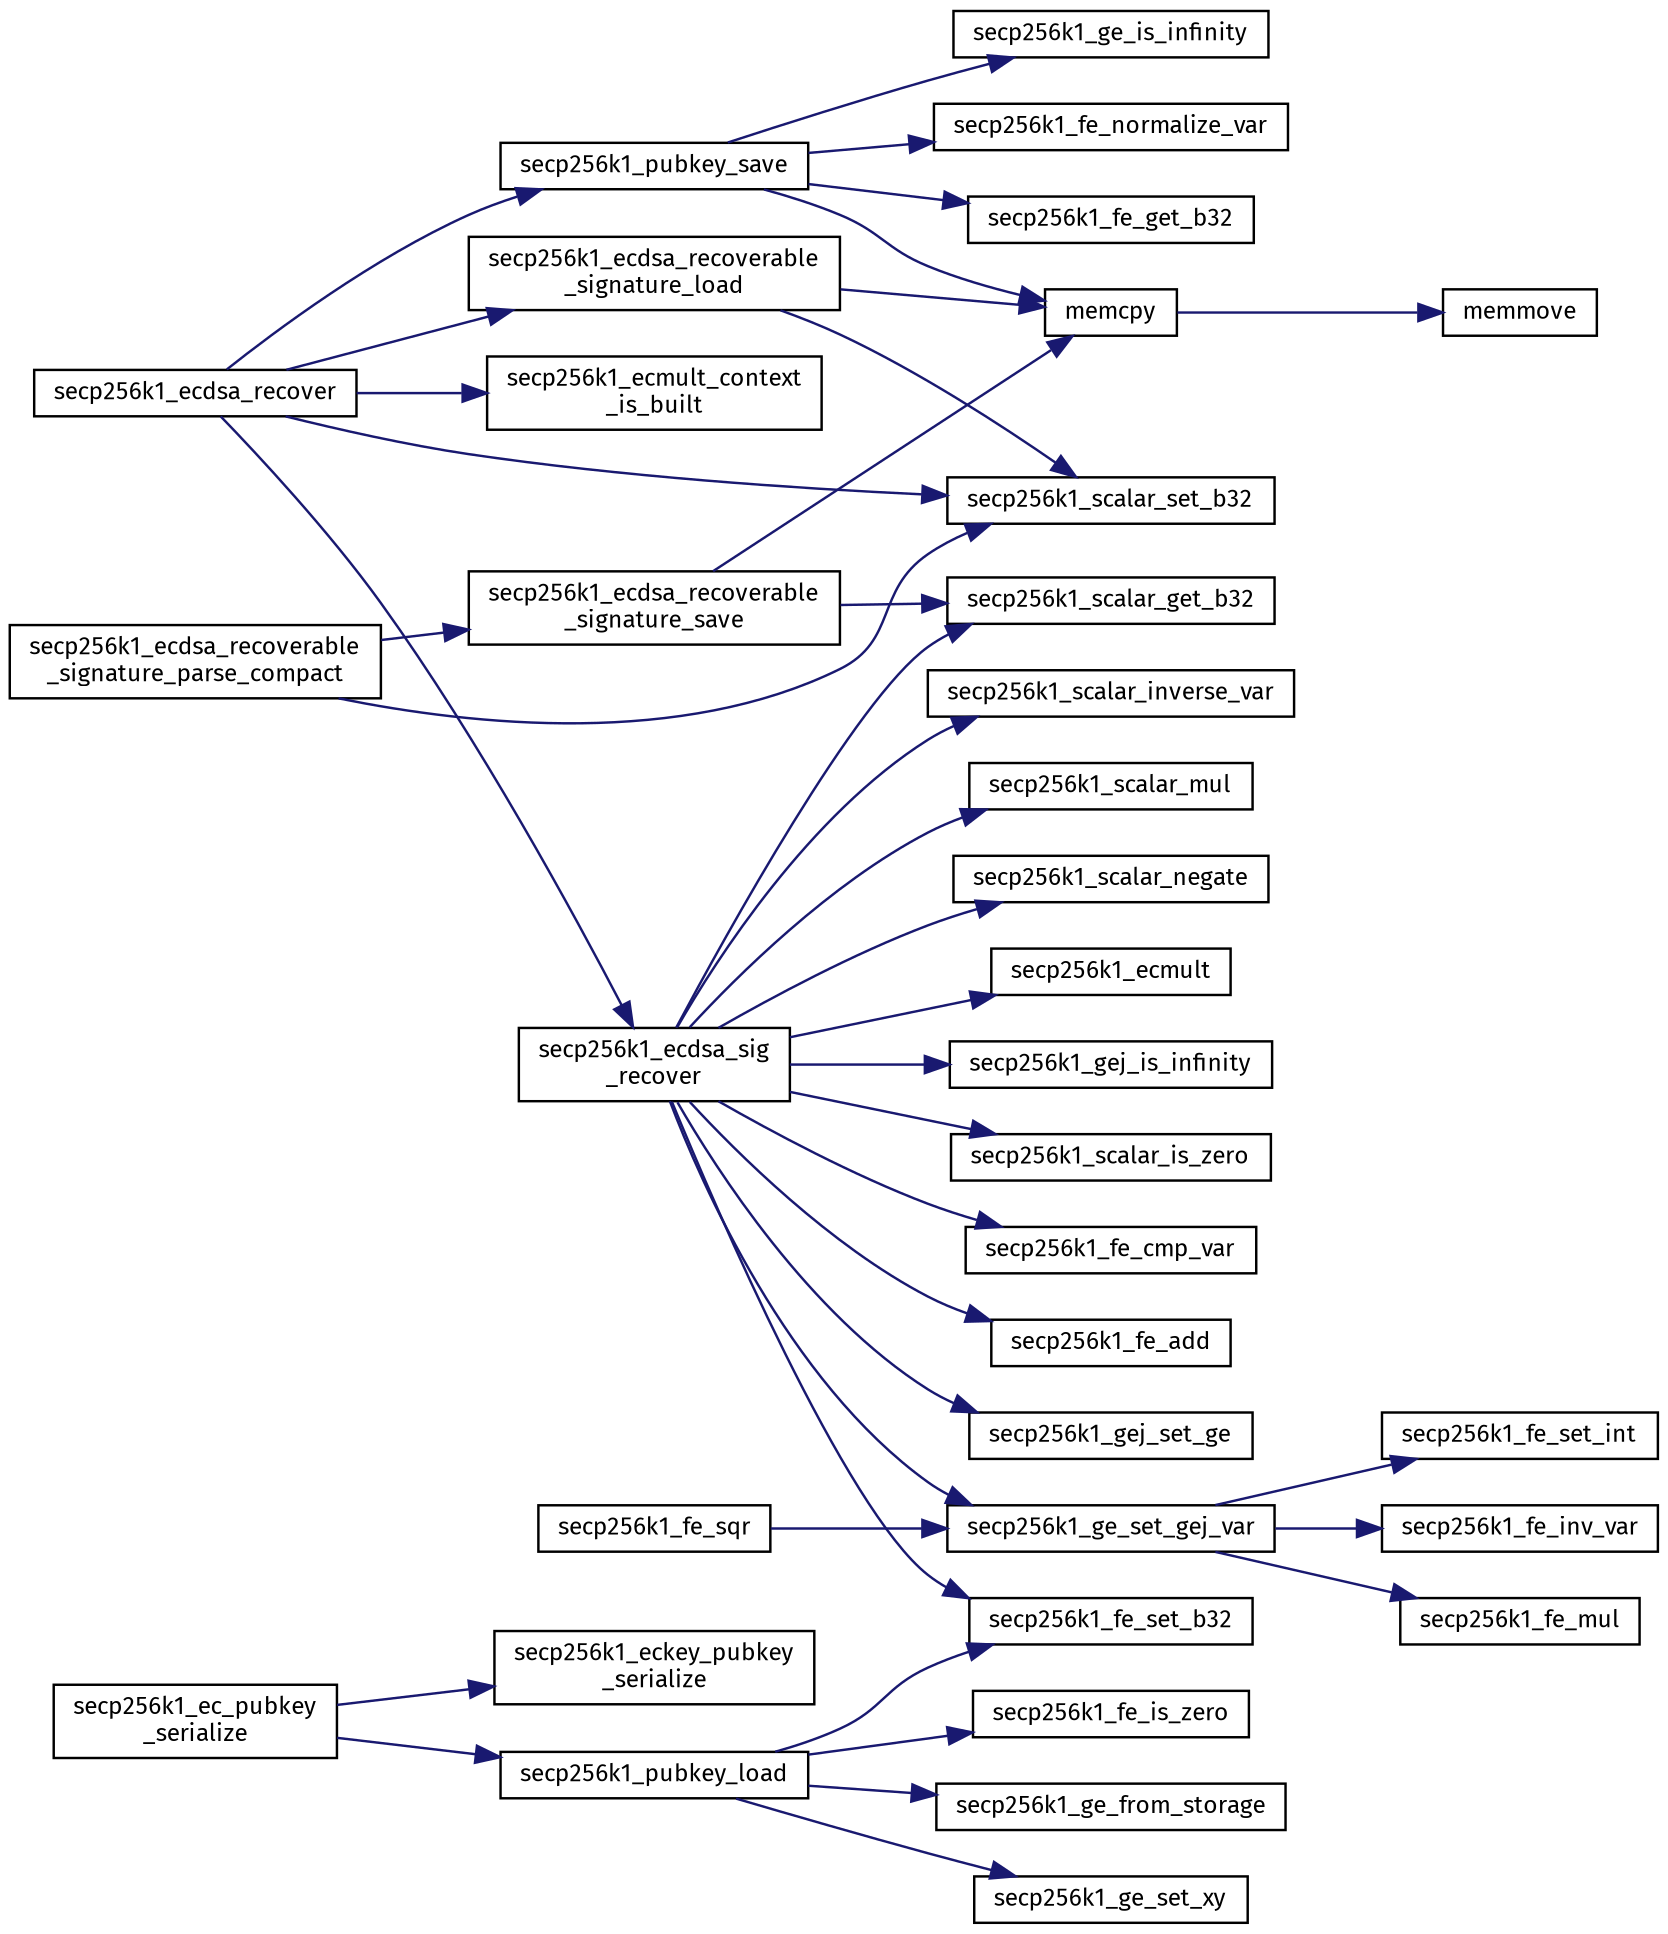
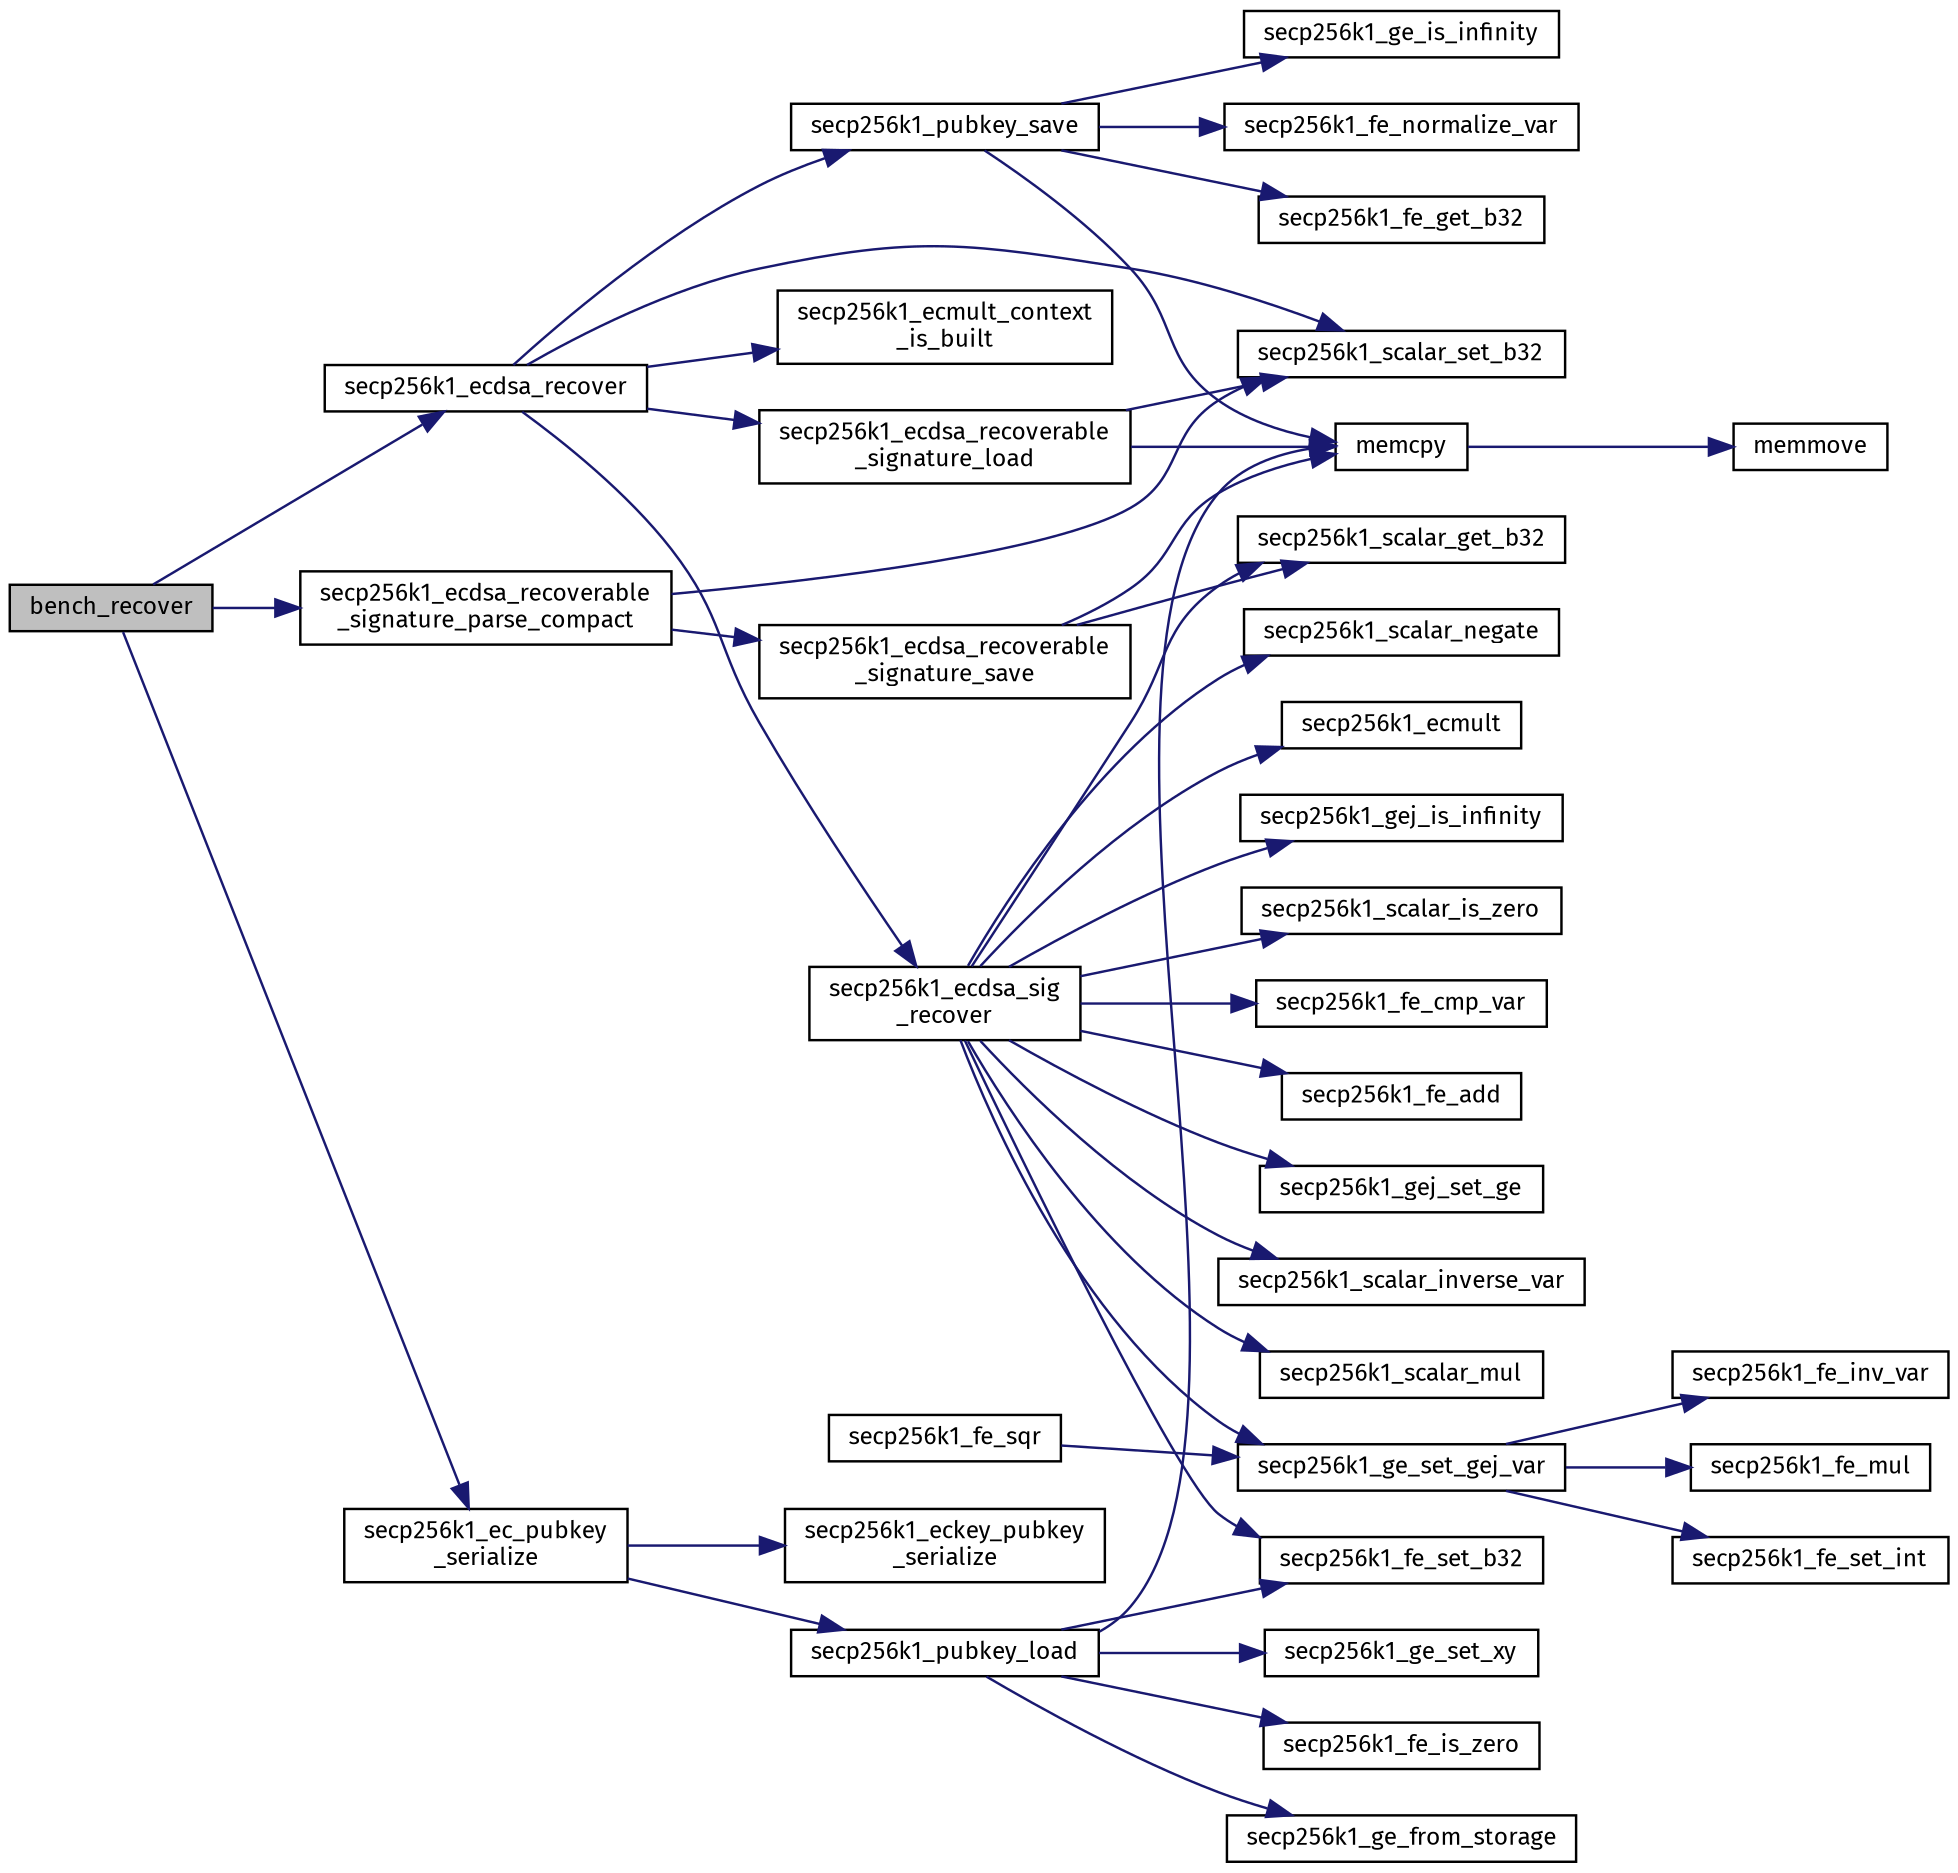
node "bench_recover": added
edge "secp256k1_pubkey_load" -> "memcpy": added
